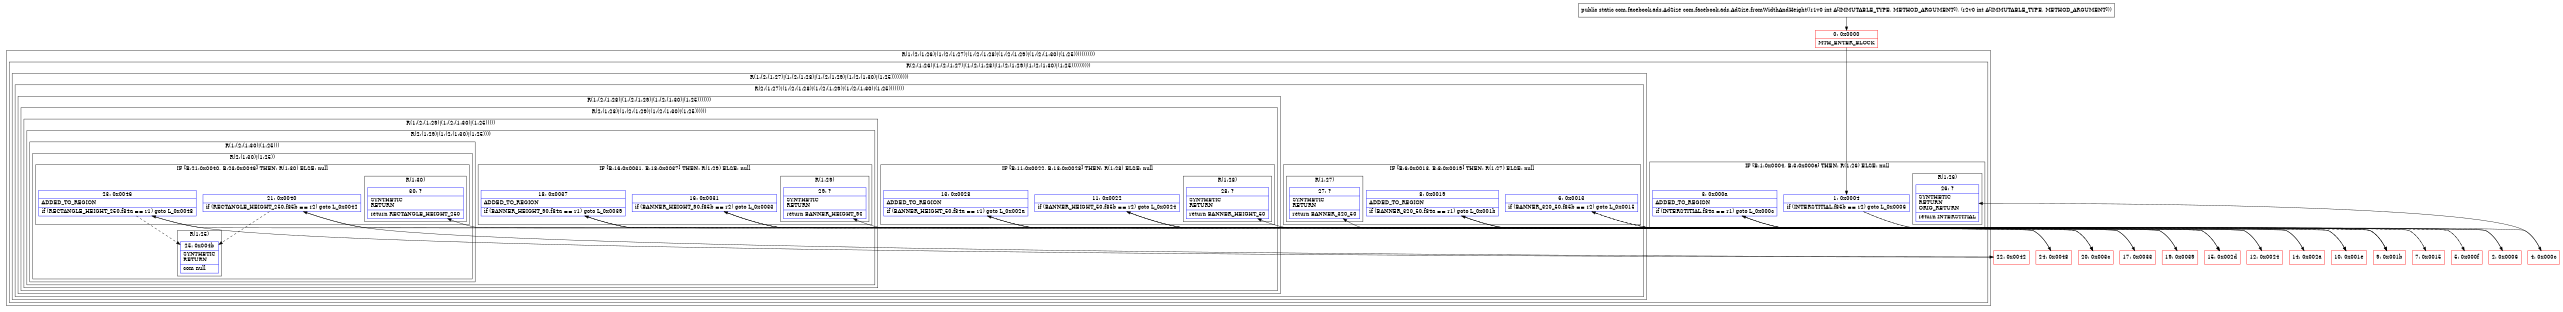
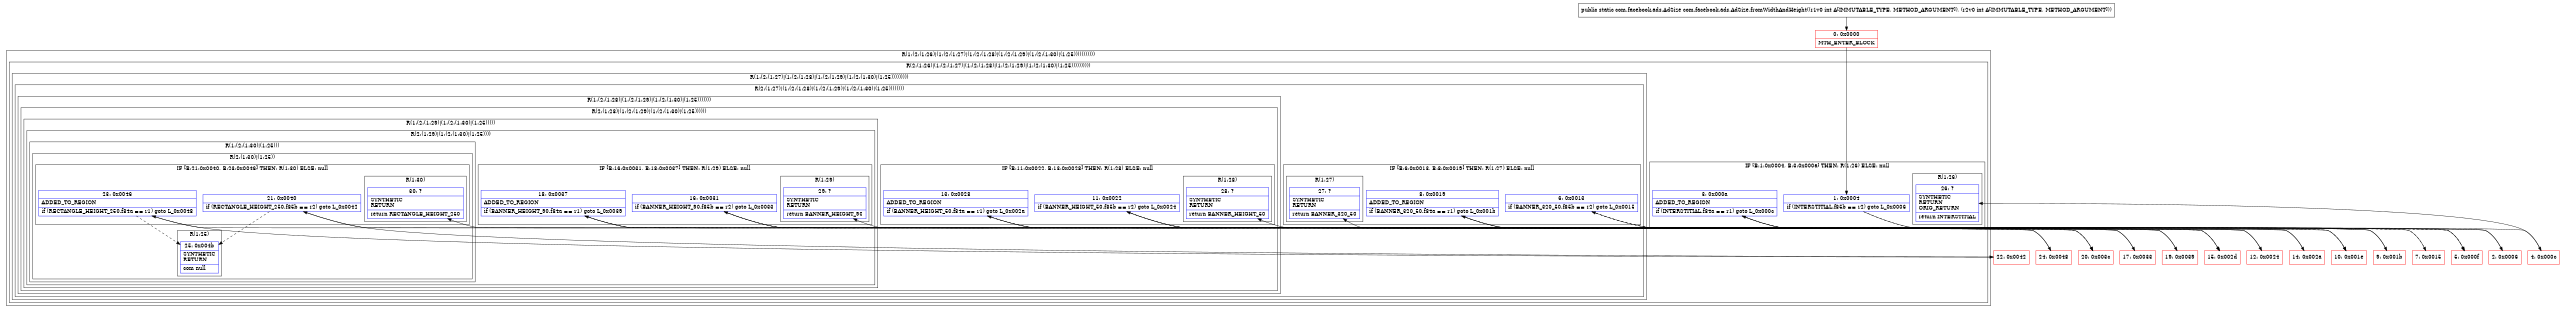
edge "3: 0x000a" -> "9: 0x001b": now "3: 0x000a" -> "5: 0x000f"
